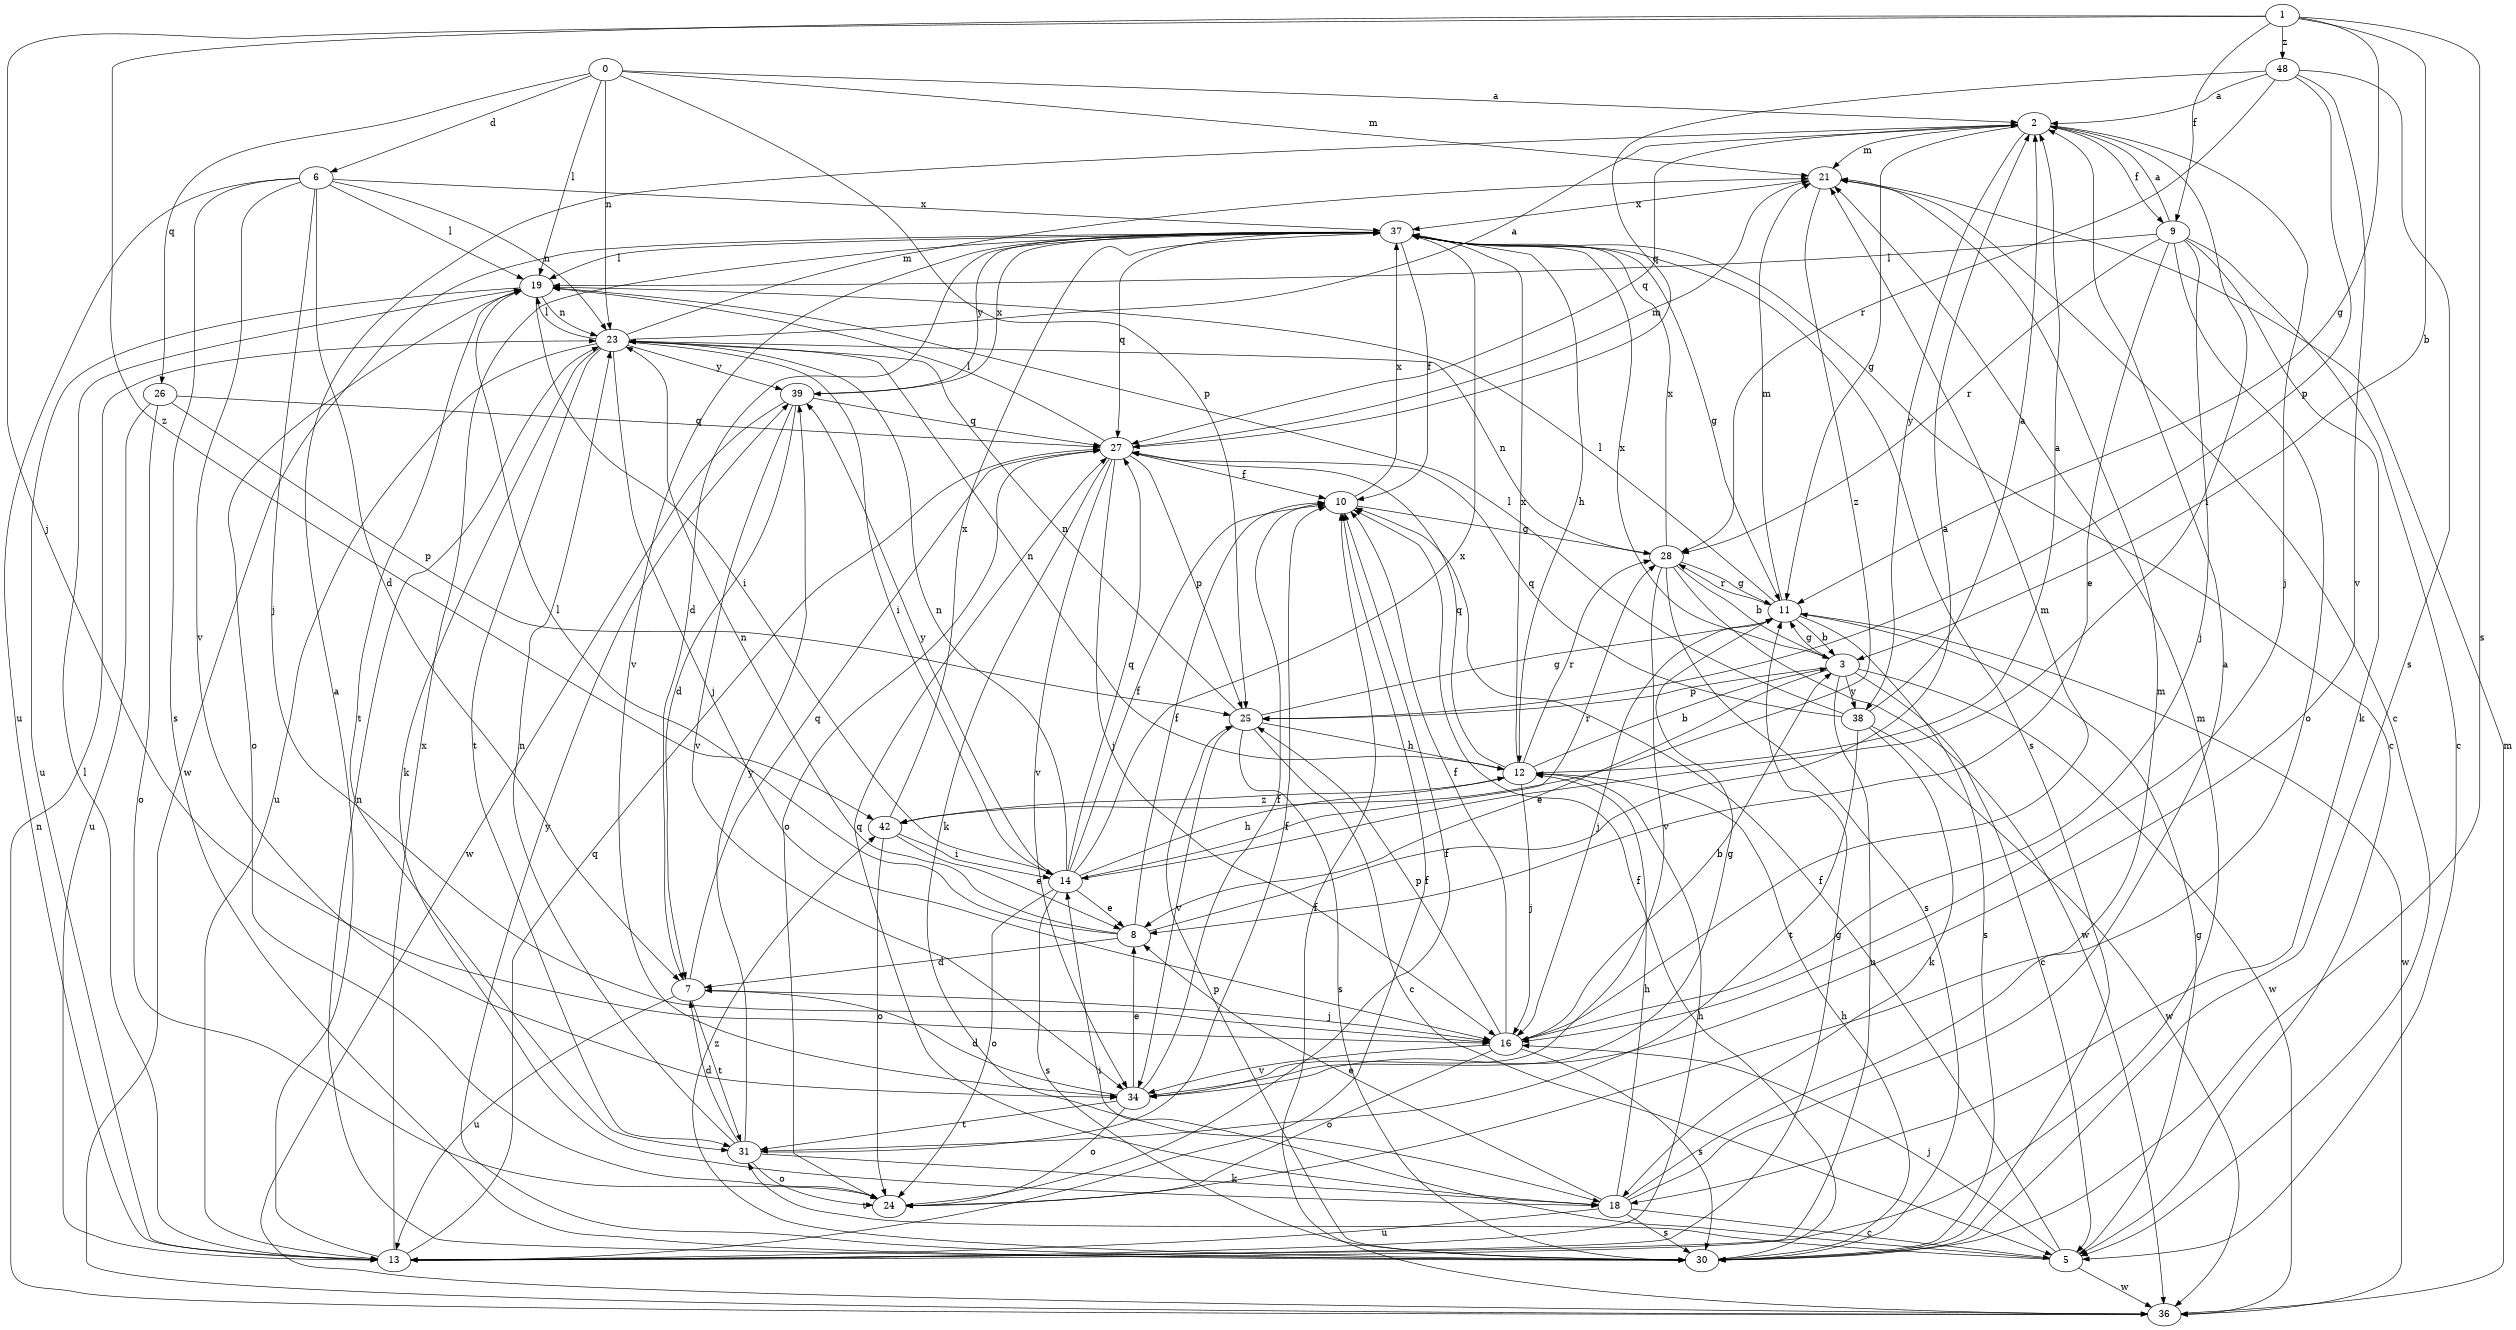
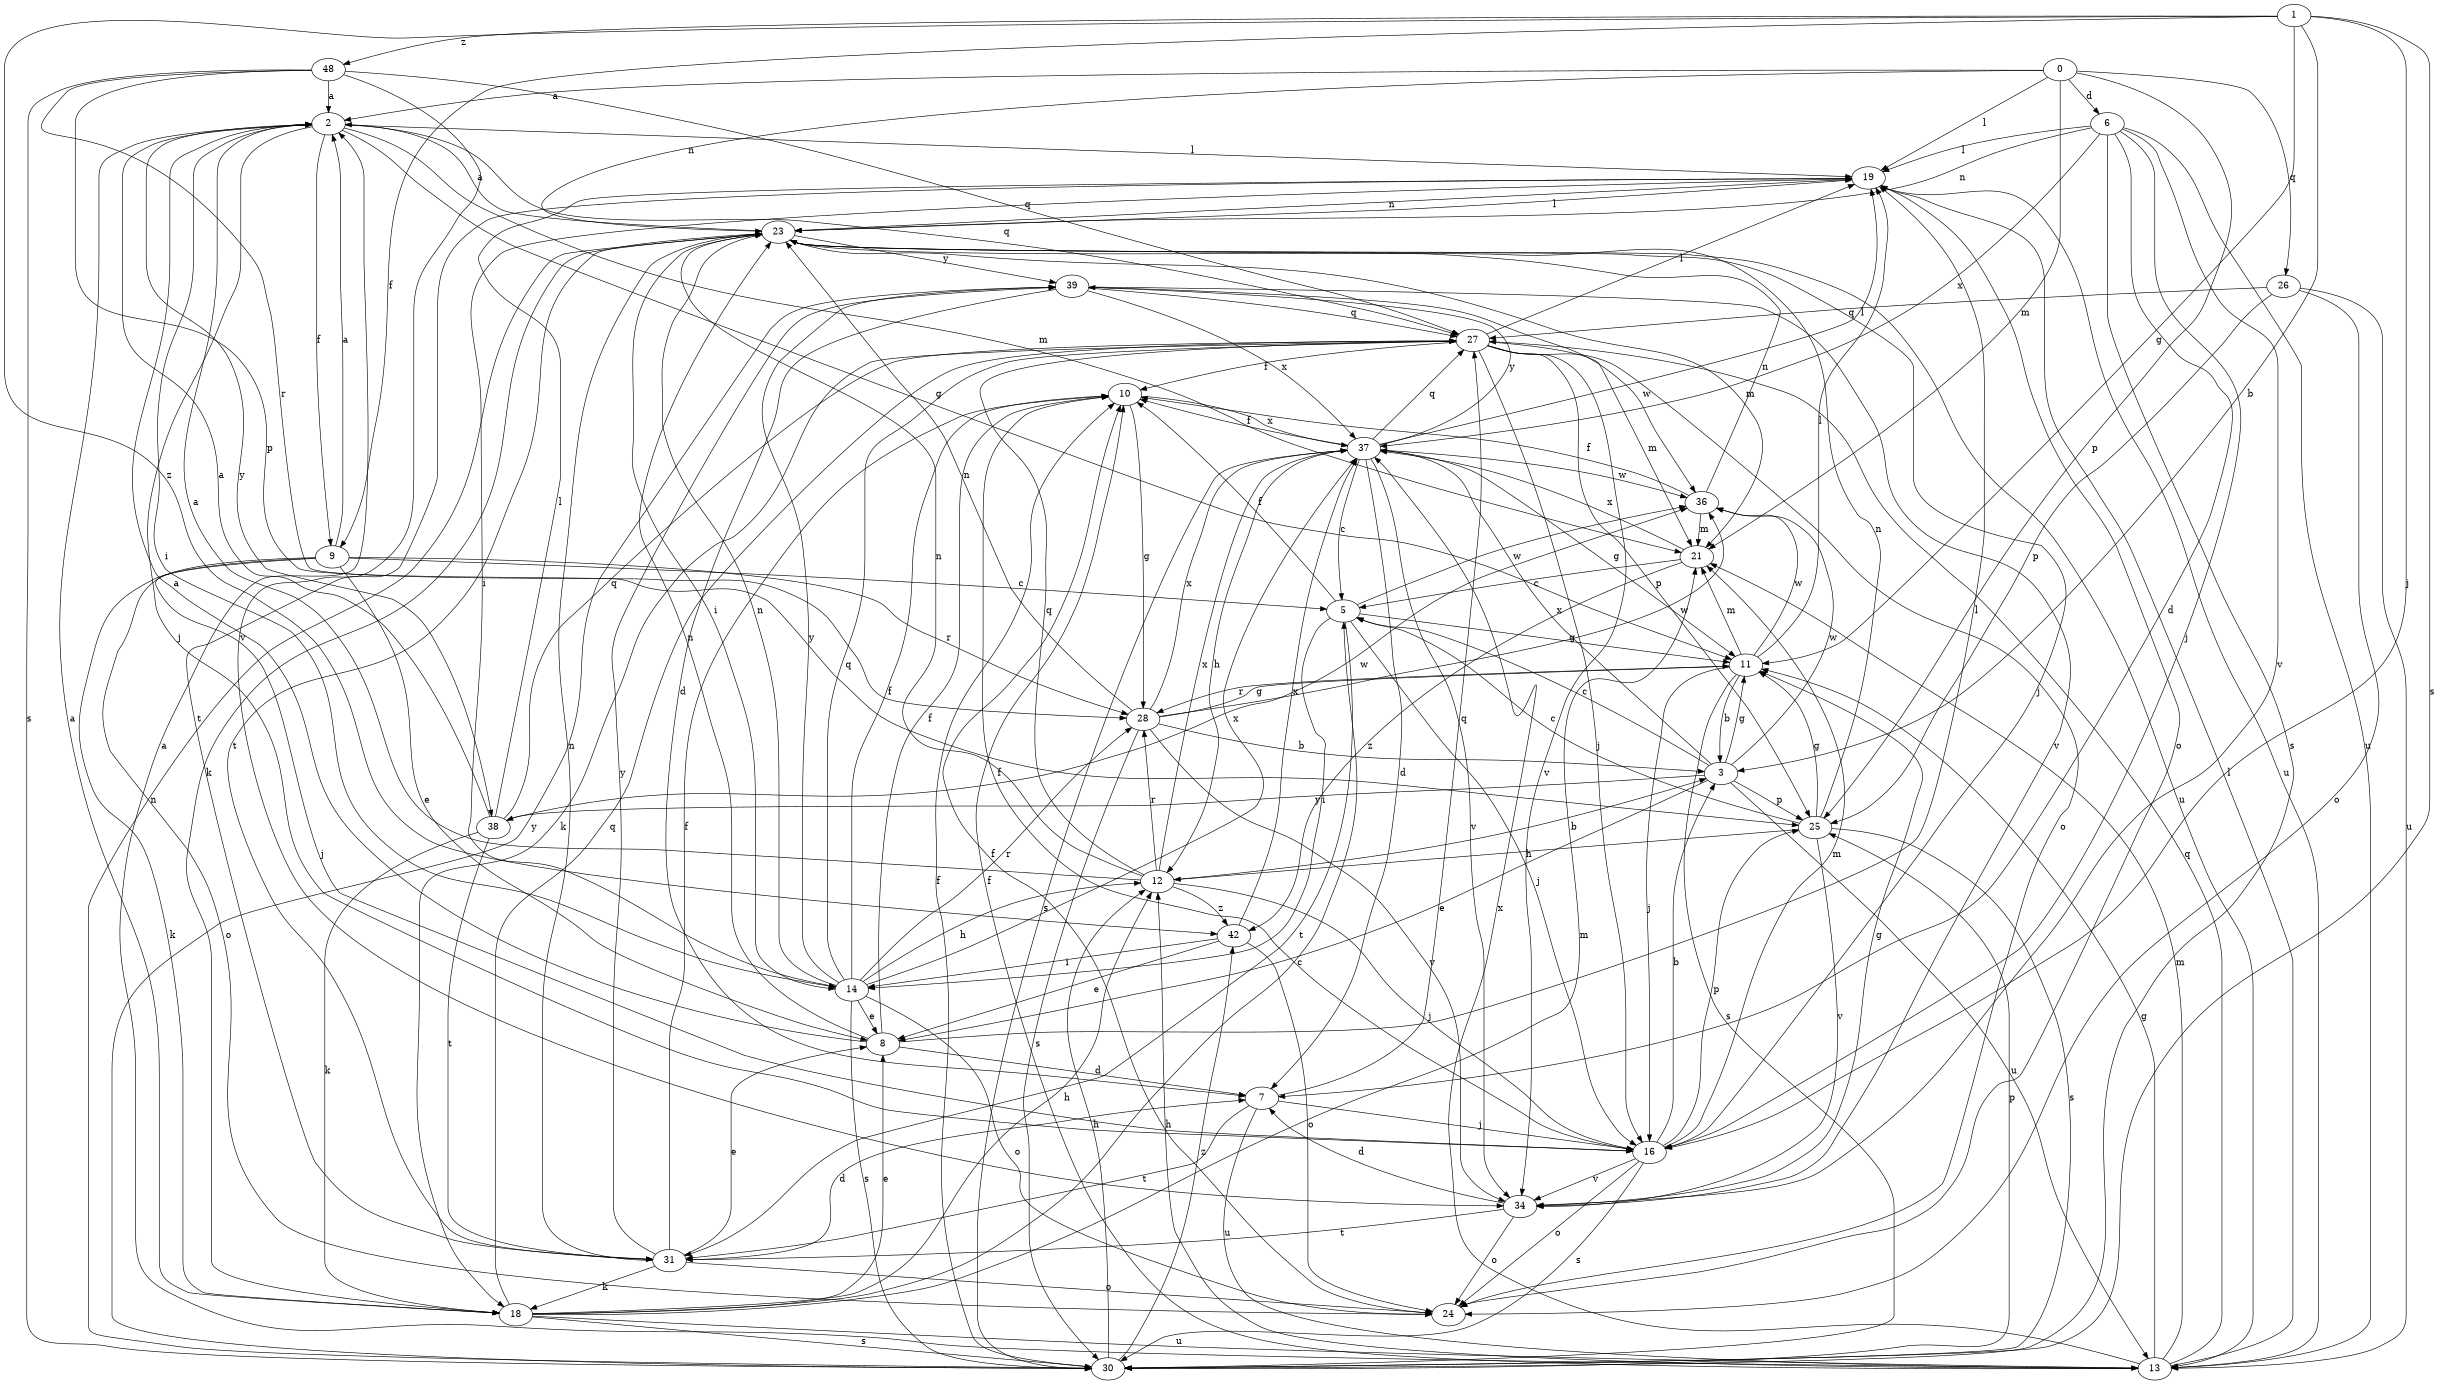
edge "9" -> "19": now "2" -> "19"
edge "34" -> "10": removed, label "f"
edge "34" -> "8": now "31" -> "8"
